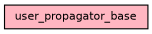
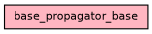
node "user_propagator_base": label "user_propagator_base" -> "base_propagator_base"
